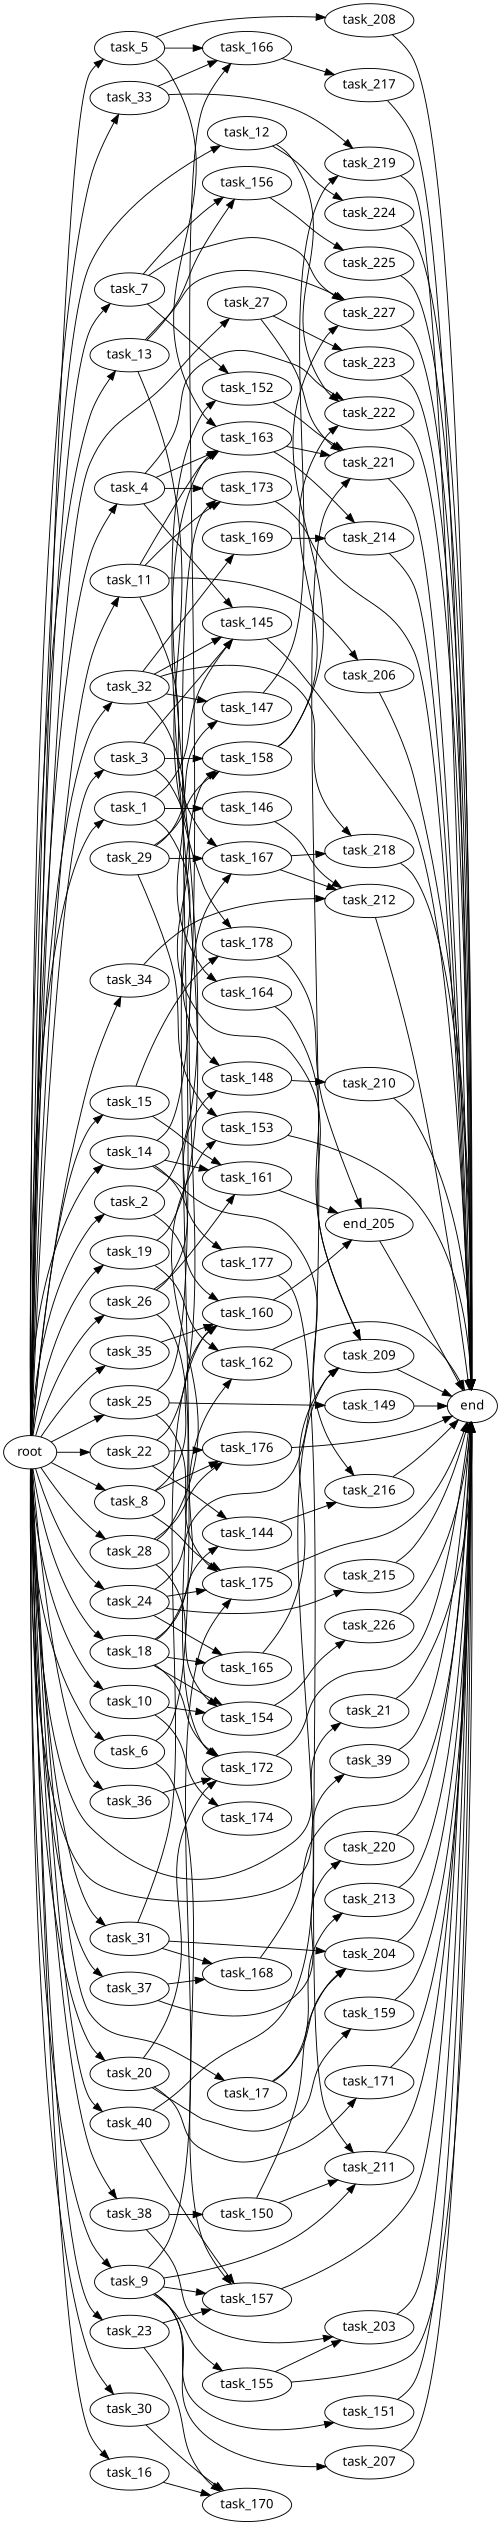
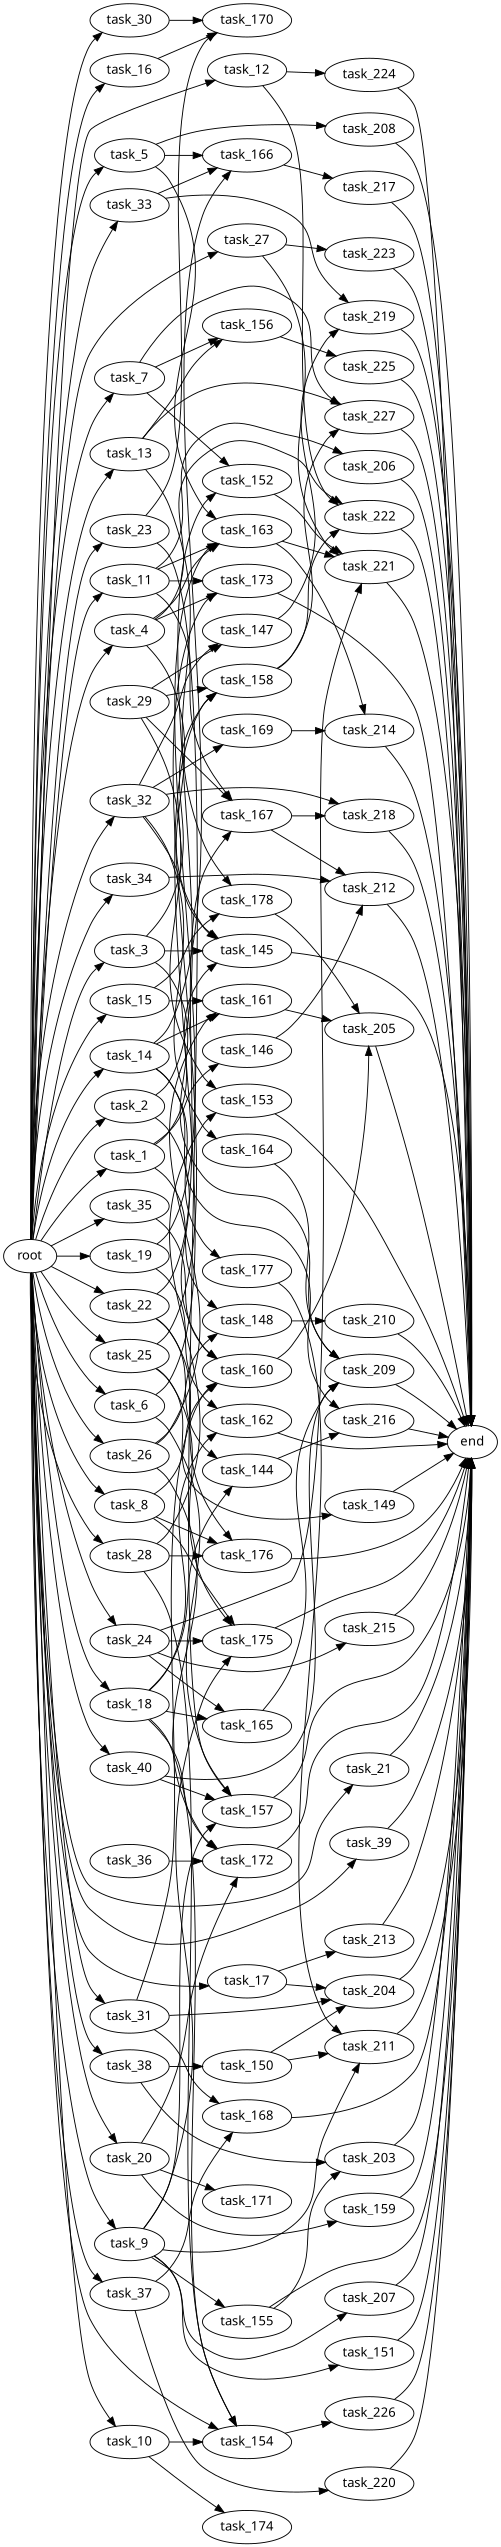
node "end_205": label "end_205" -> "task_205"
edge "root" -> "task_36": now "root" -> "task_154"
edge "task_171" -> "end": removed
